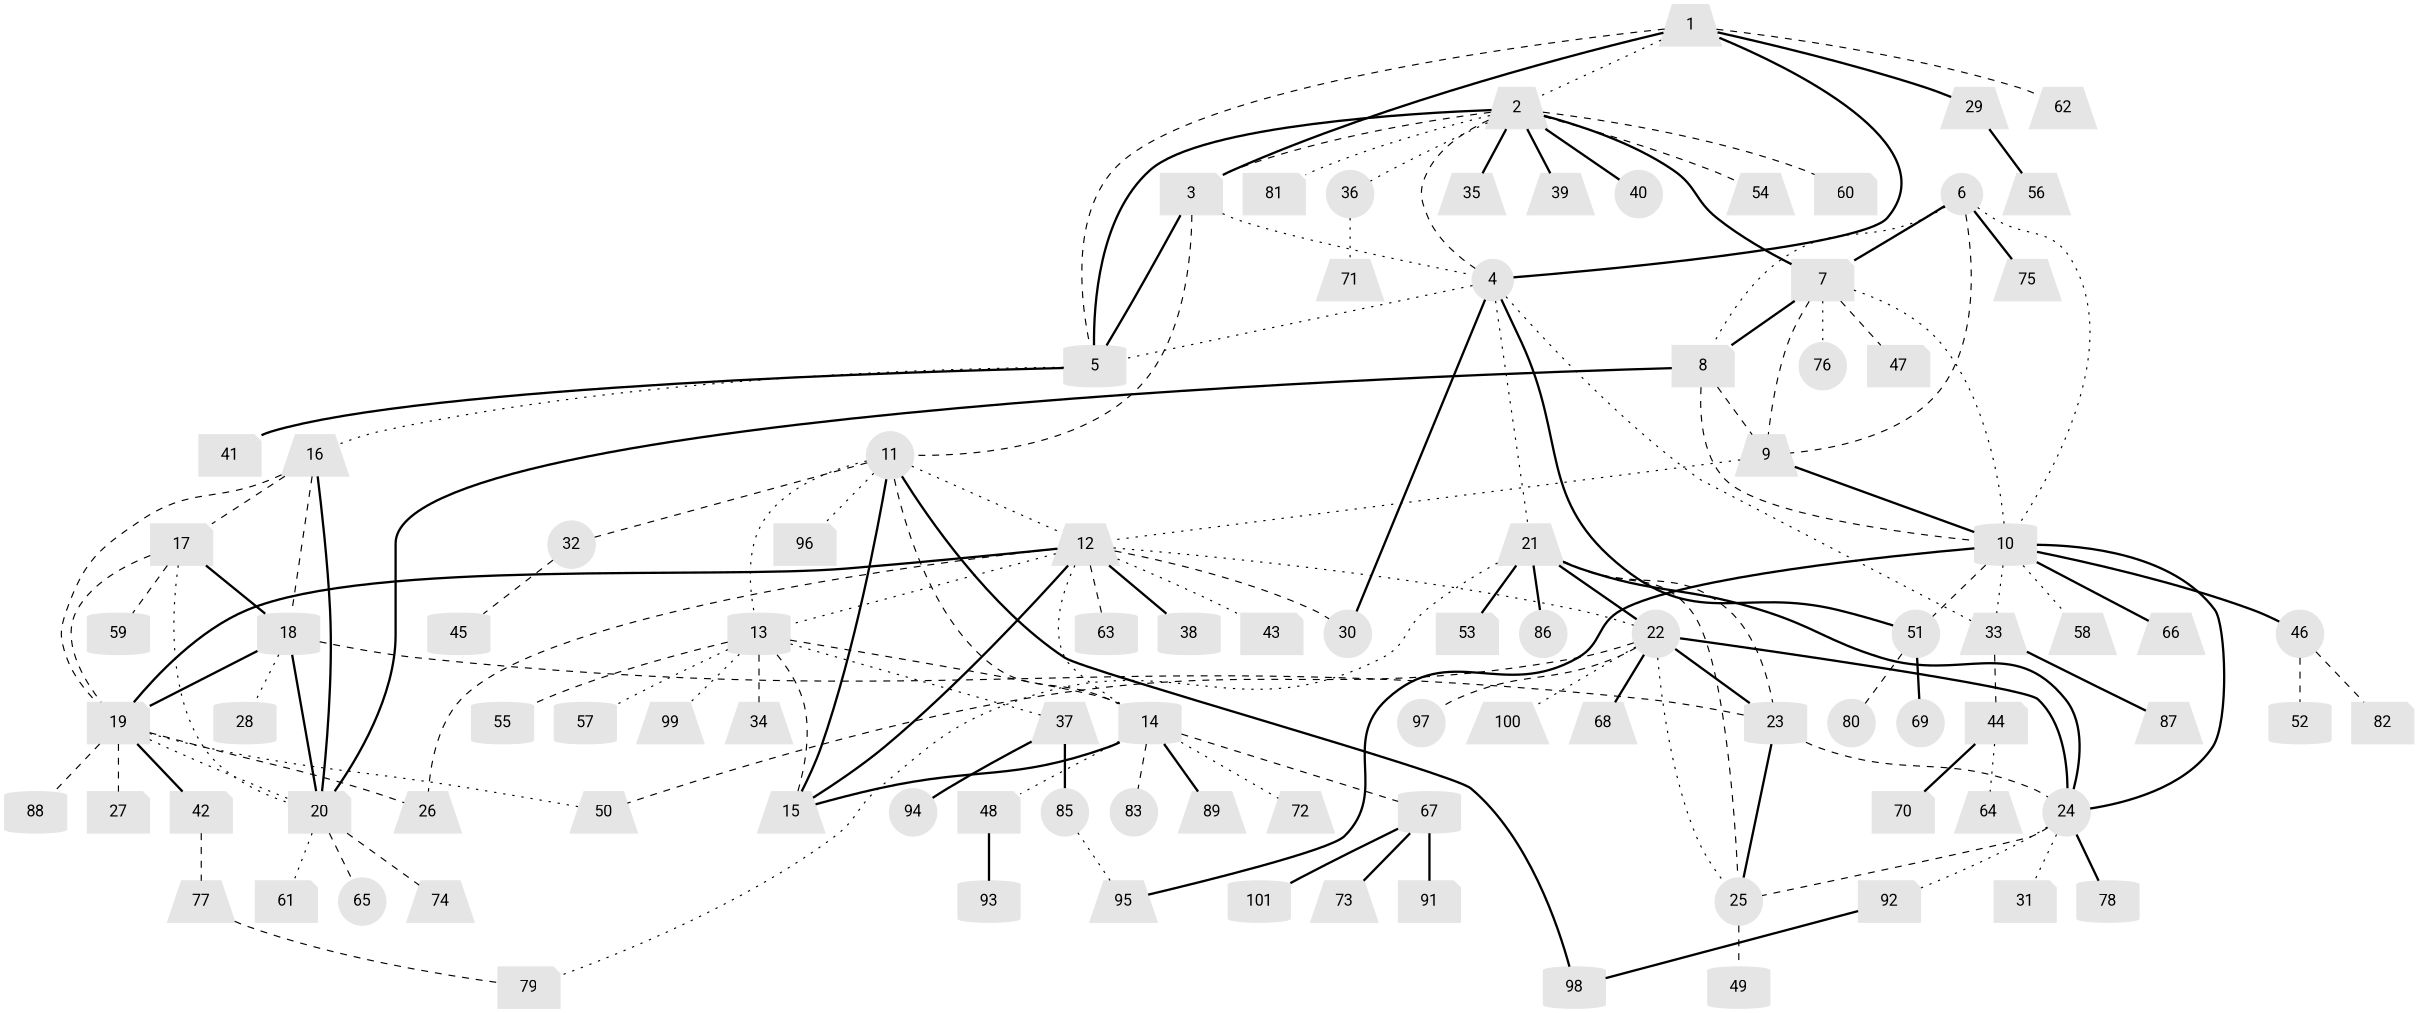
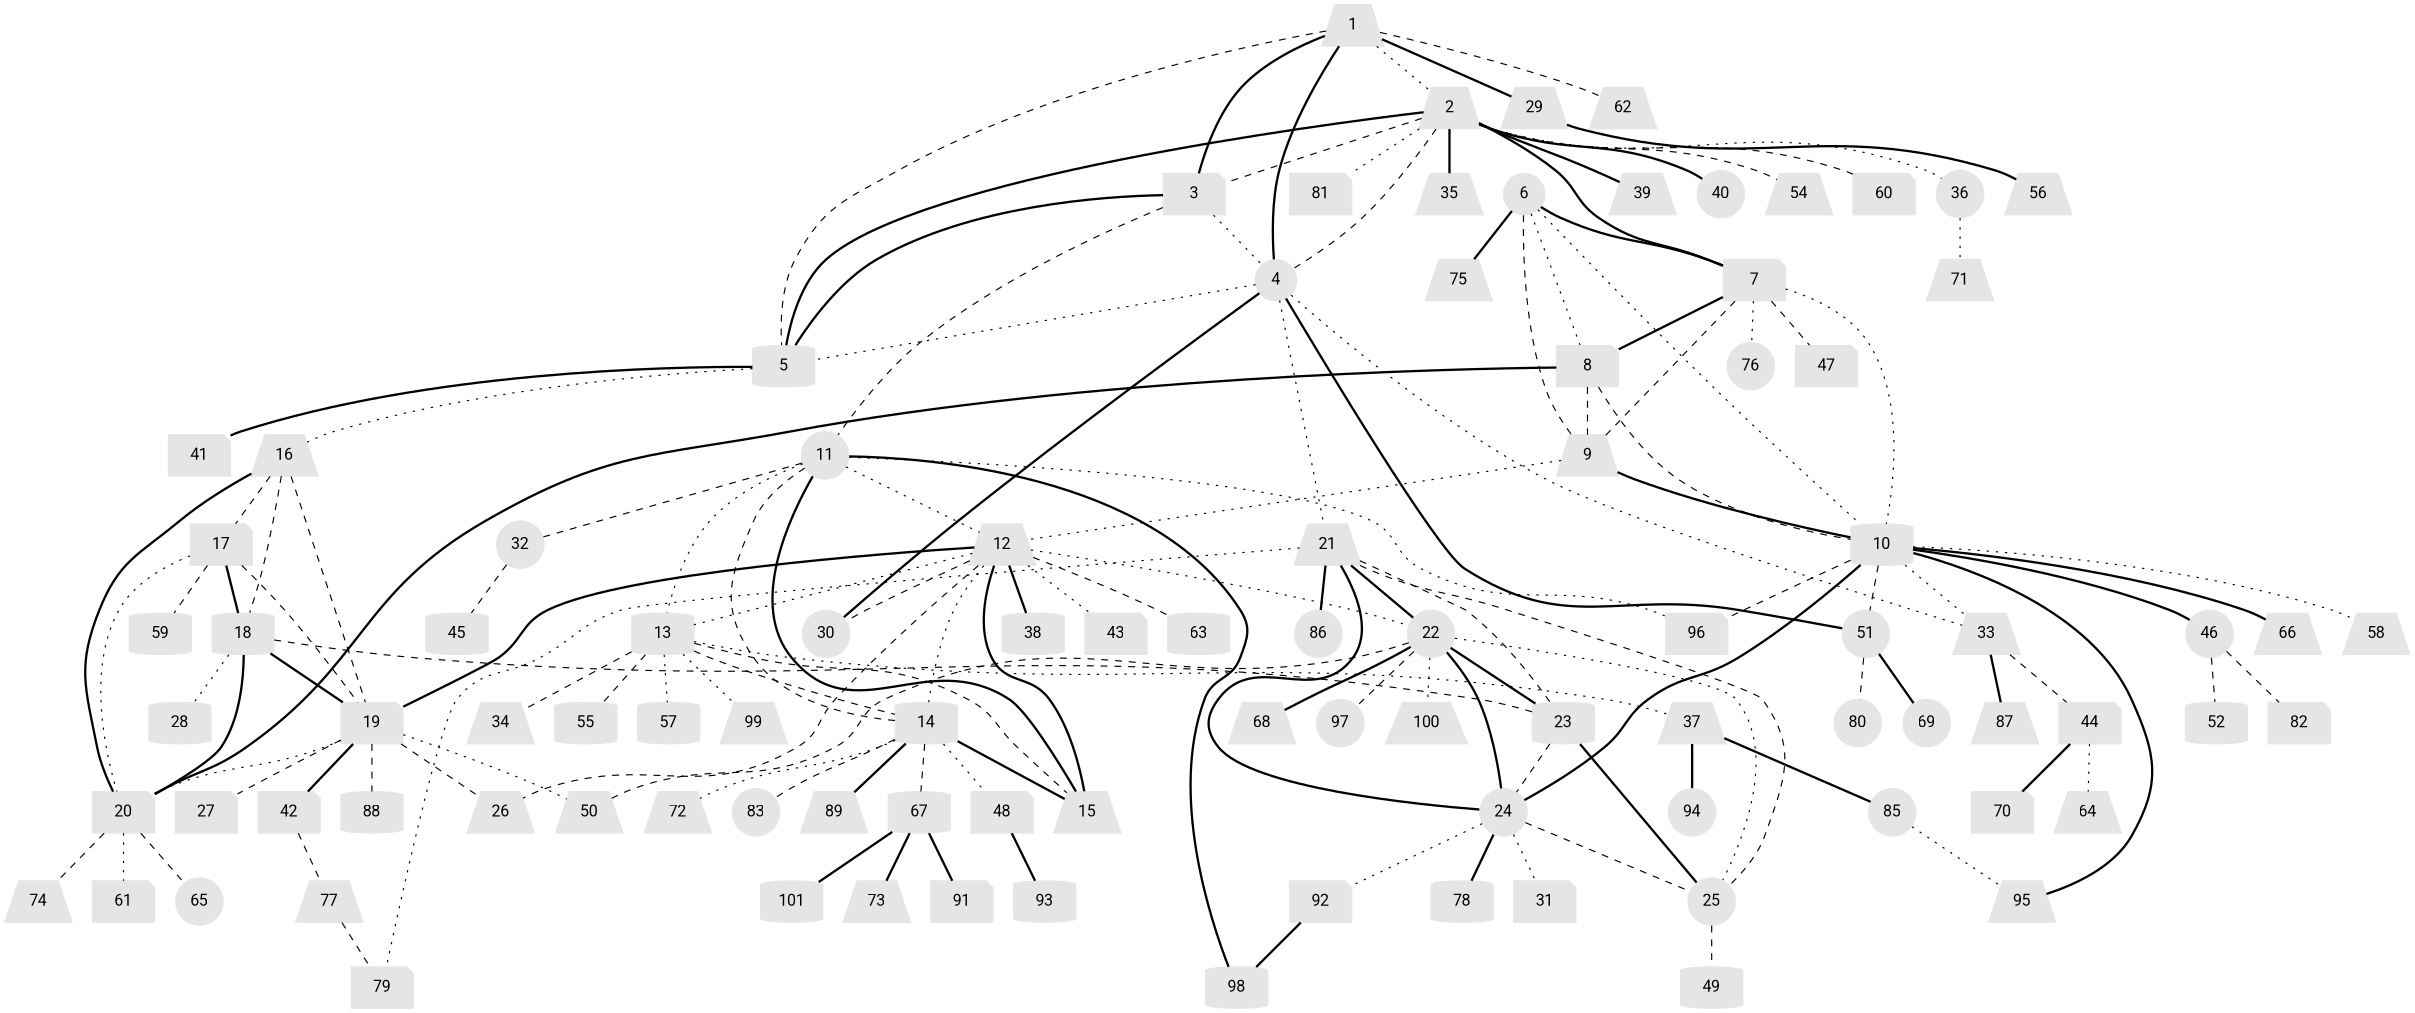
edge "10" -- "96": added
node "53": removed
